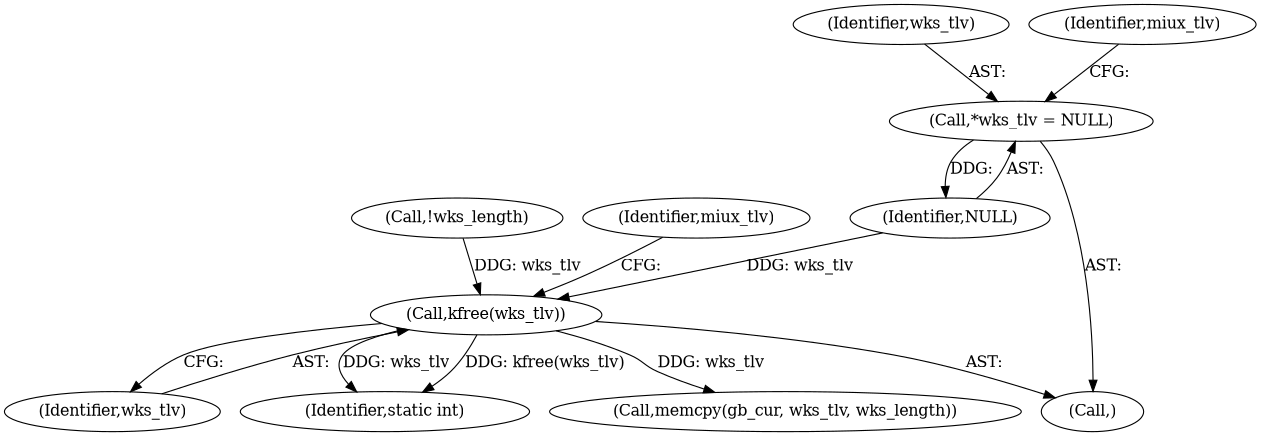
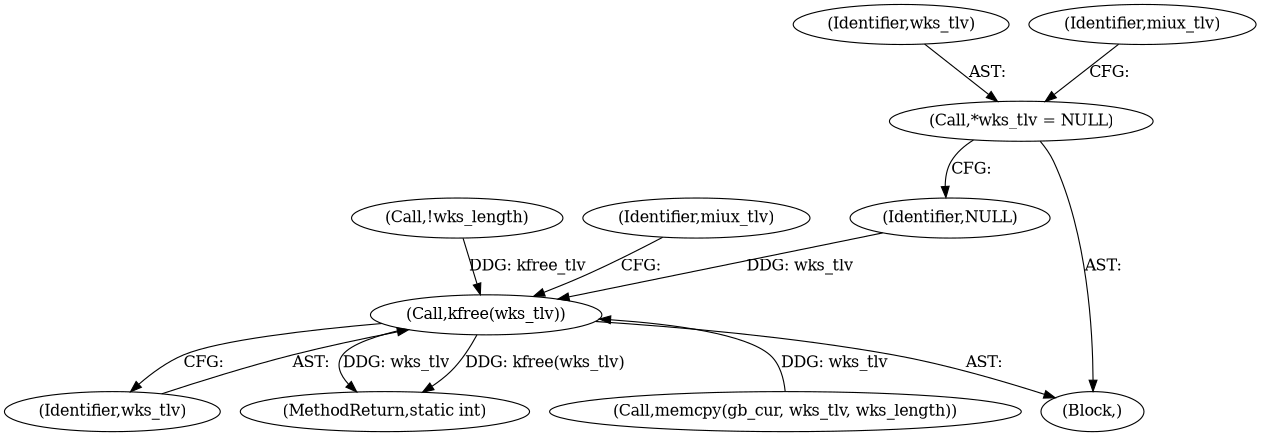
edge "(Call,*wks_tlv = NULL)" -> "(Identifier,NULL)": label "DDG: " -> "CFG: "
edge "(Identifier,NULL)" -> "(Call,*wks_tlv = NULL)": removed, label "AST:"
edge "(Call,!wks_length)" -> "(Call,kfree(wks_tlv))": label "DDG: wks_tlv" -> "DDG: kfree_tlv"
edge "(Call,kfree(wks_tlv))" -> "(Call,memcpy(gb_cur, wks_tlv, wks_length))": reversed
node "(Identifier,static int)": label "(Identifier,static int)" -> "(MethodReturn,static int)"
node "(Call,)": label "(Call,)" -> "(Block,)"
